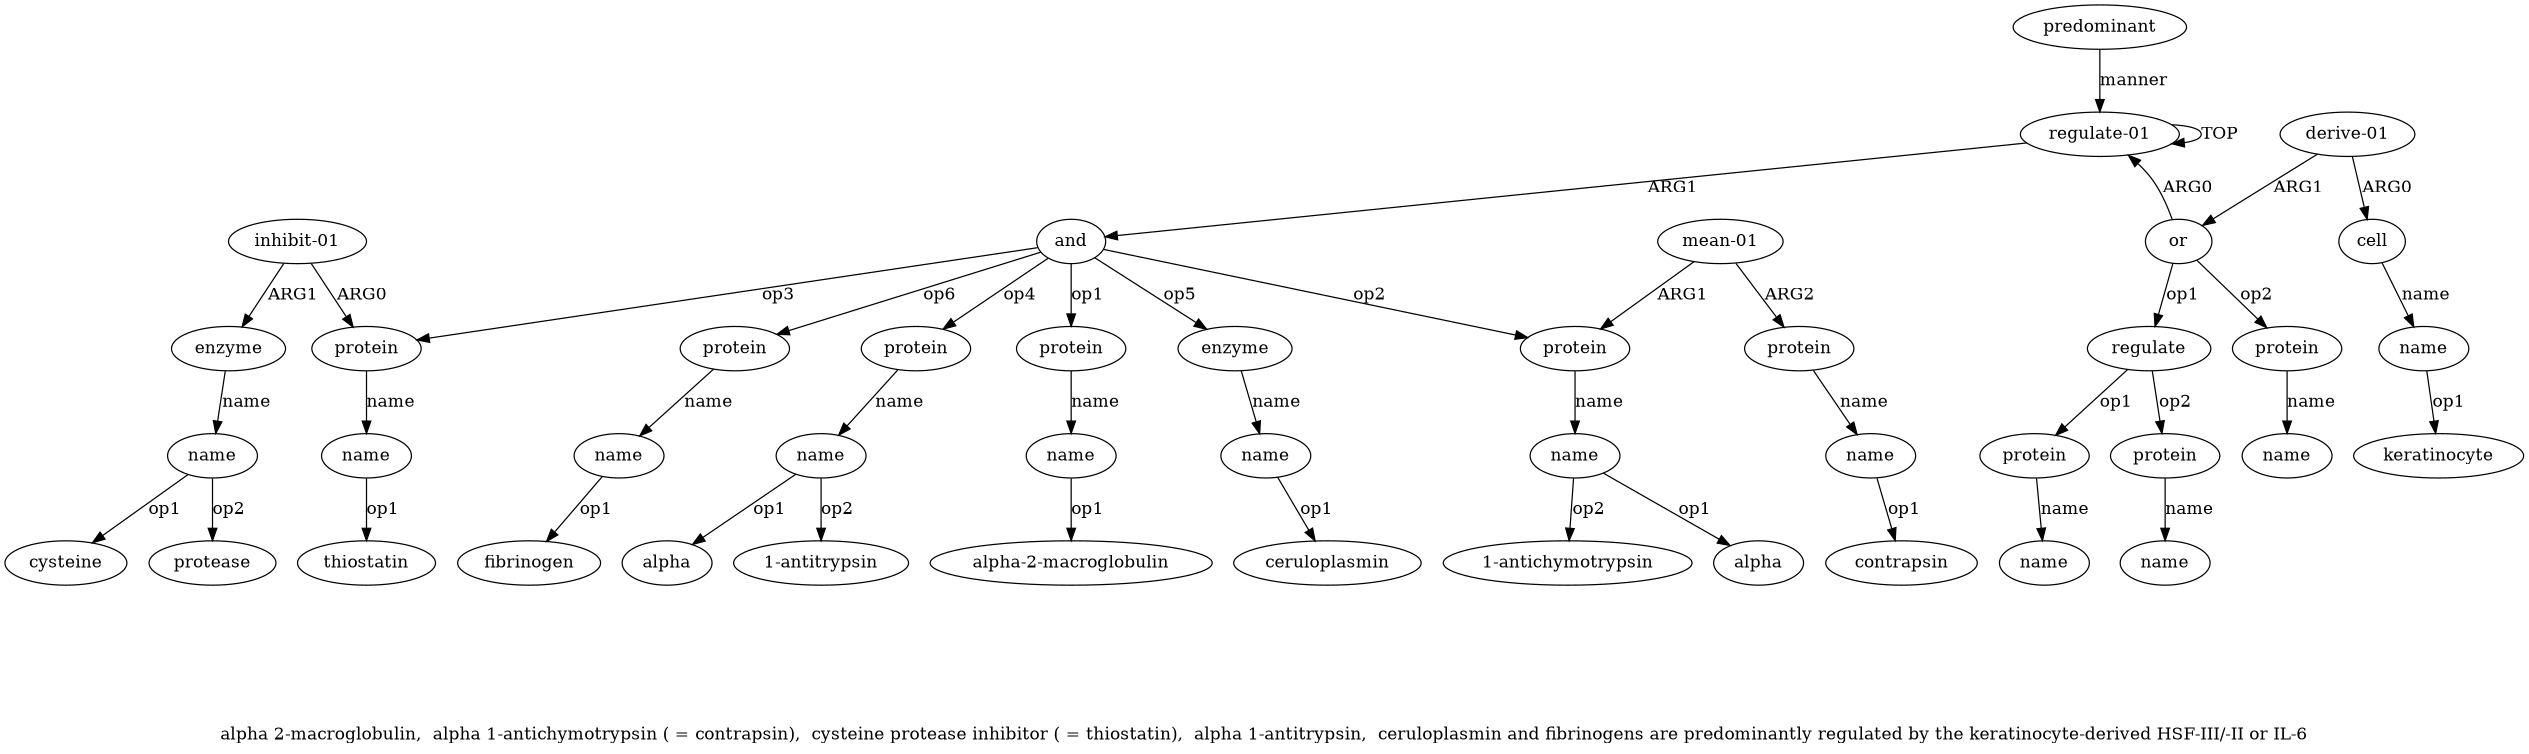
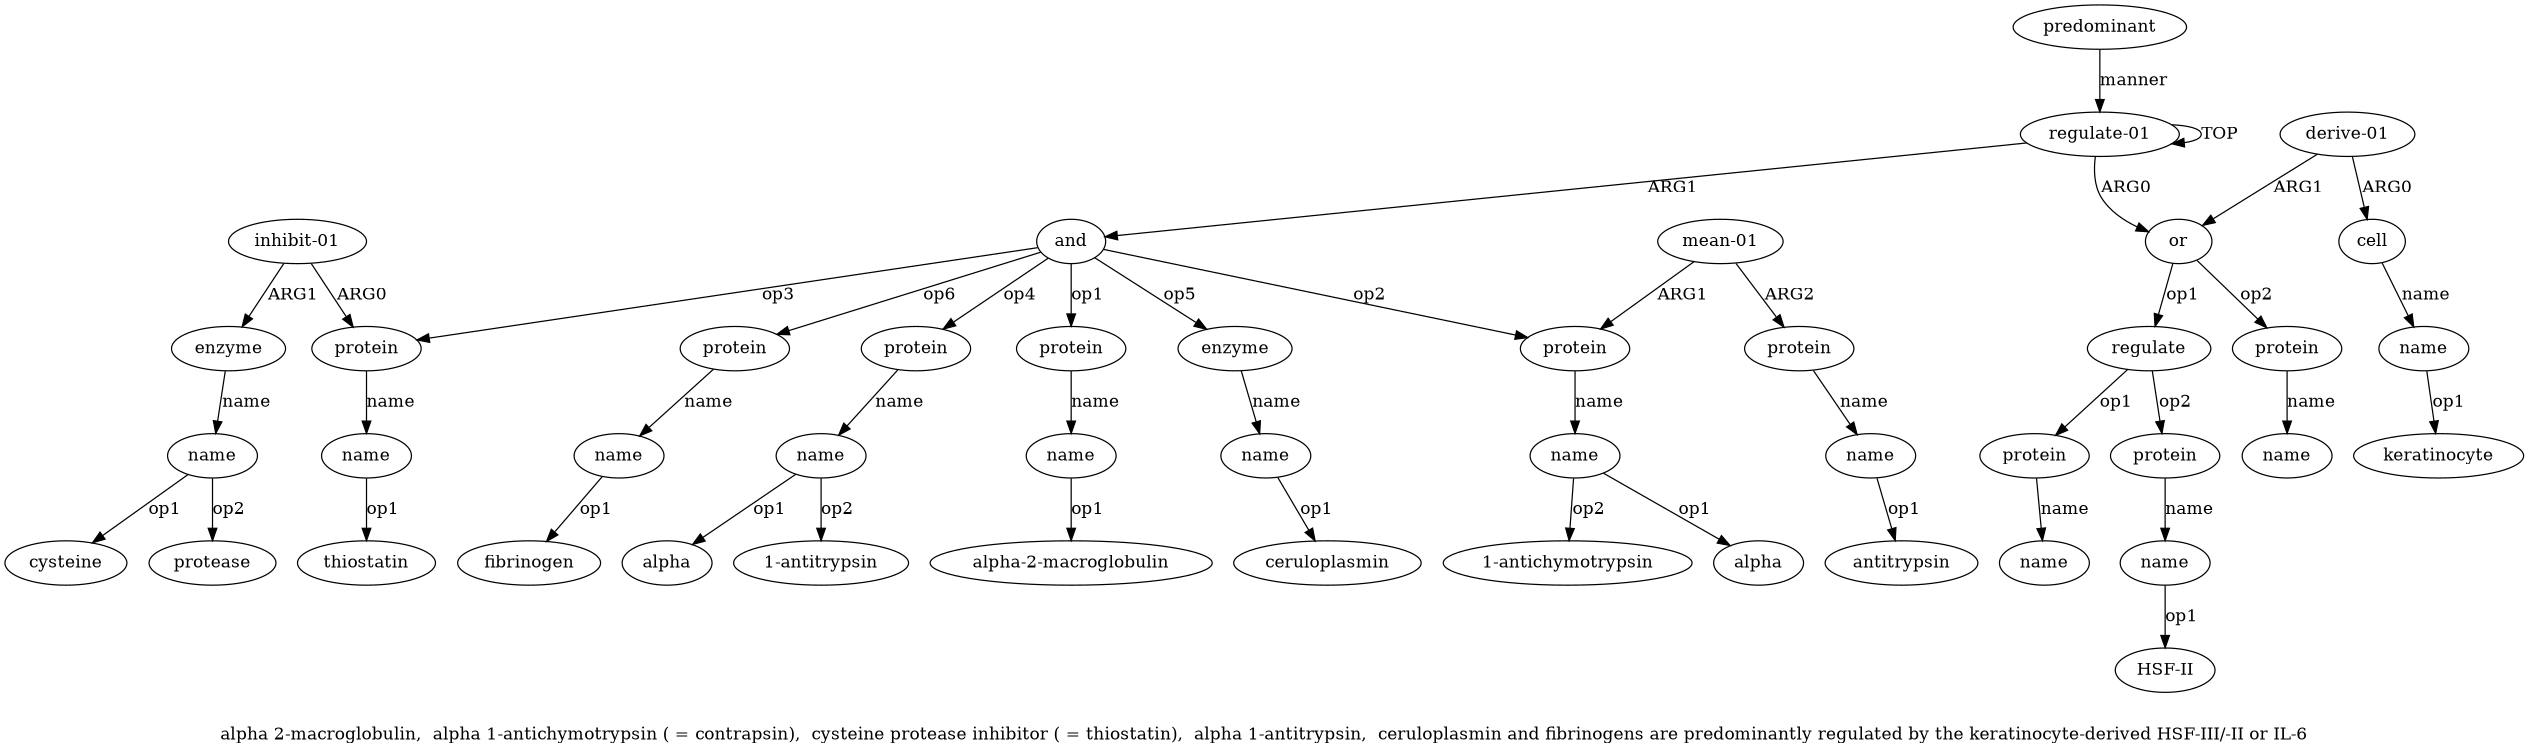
edge "or" -> "regulate-01": reversed
node "contrapsin": label "contrapsin" -> "antitrypsin"
node "HSF-II": added
